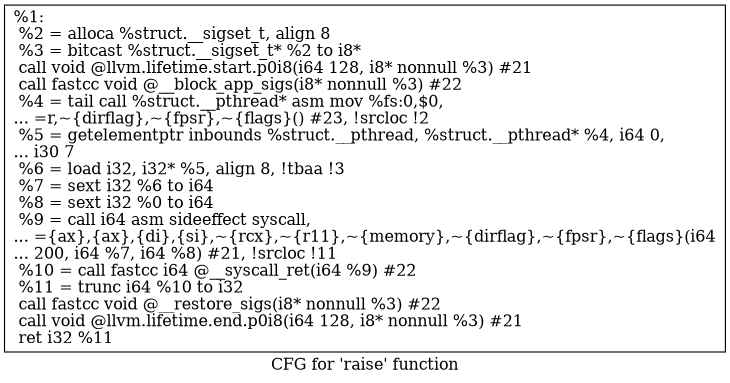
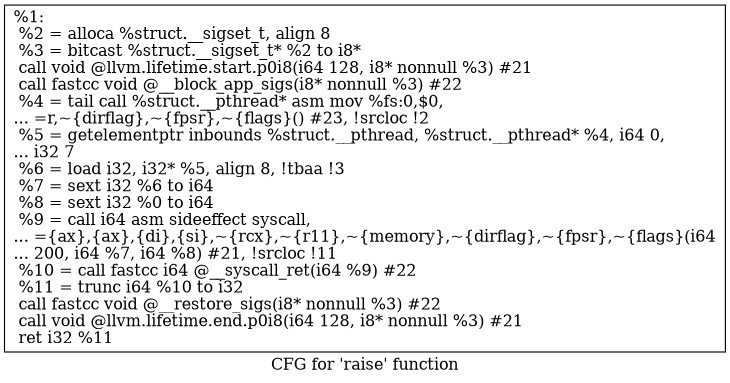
node "%1:": text "... i30 7" -> "... i32 7"
